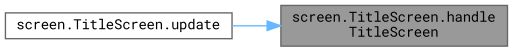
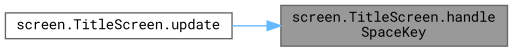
node "screen.TitleScreen.handle TitleScreen": label "screen.TitleScreen.handle TitleScreen" -> "screen.TitleScreen.handle SpaceKey"
